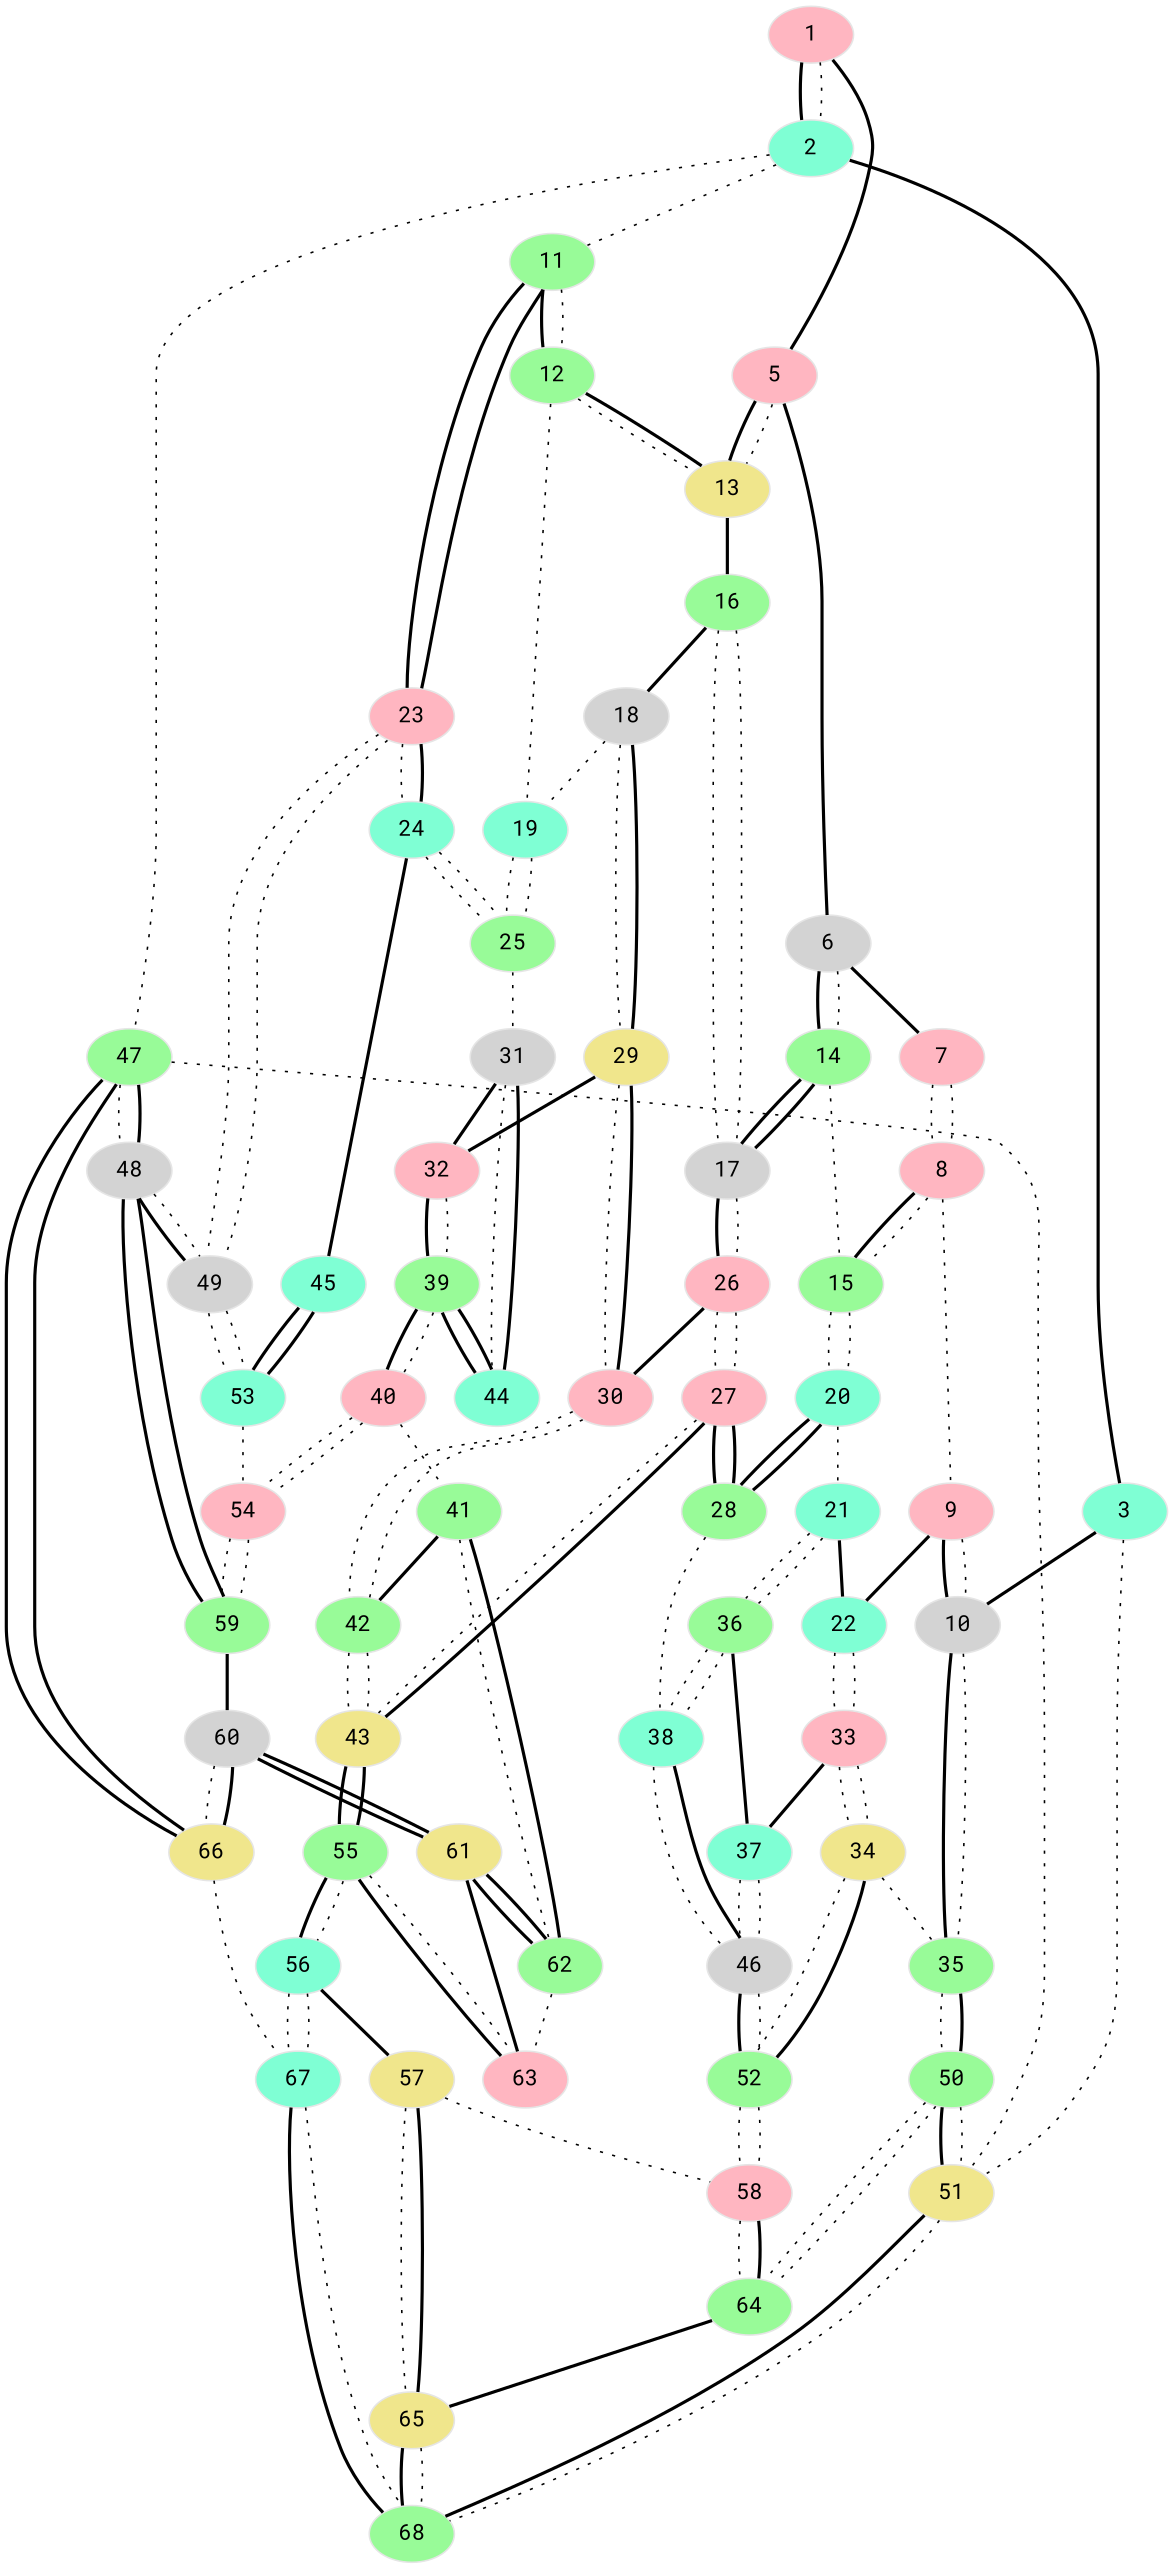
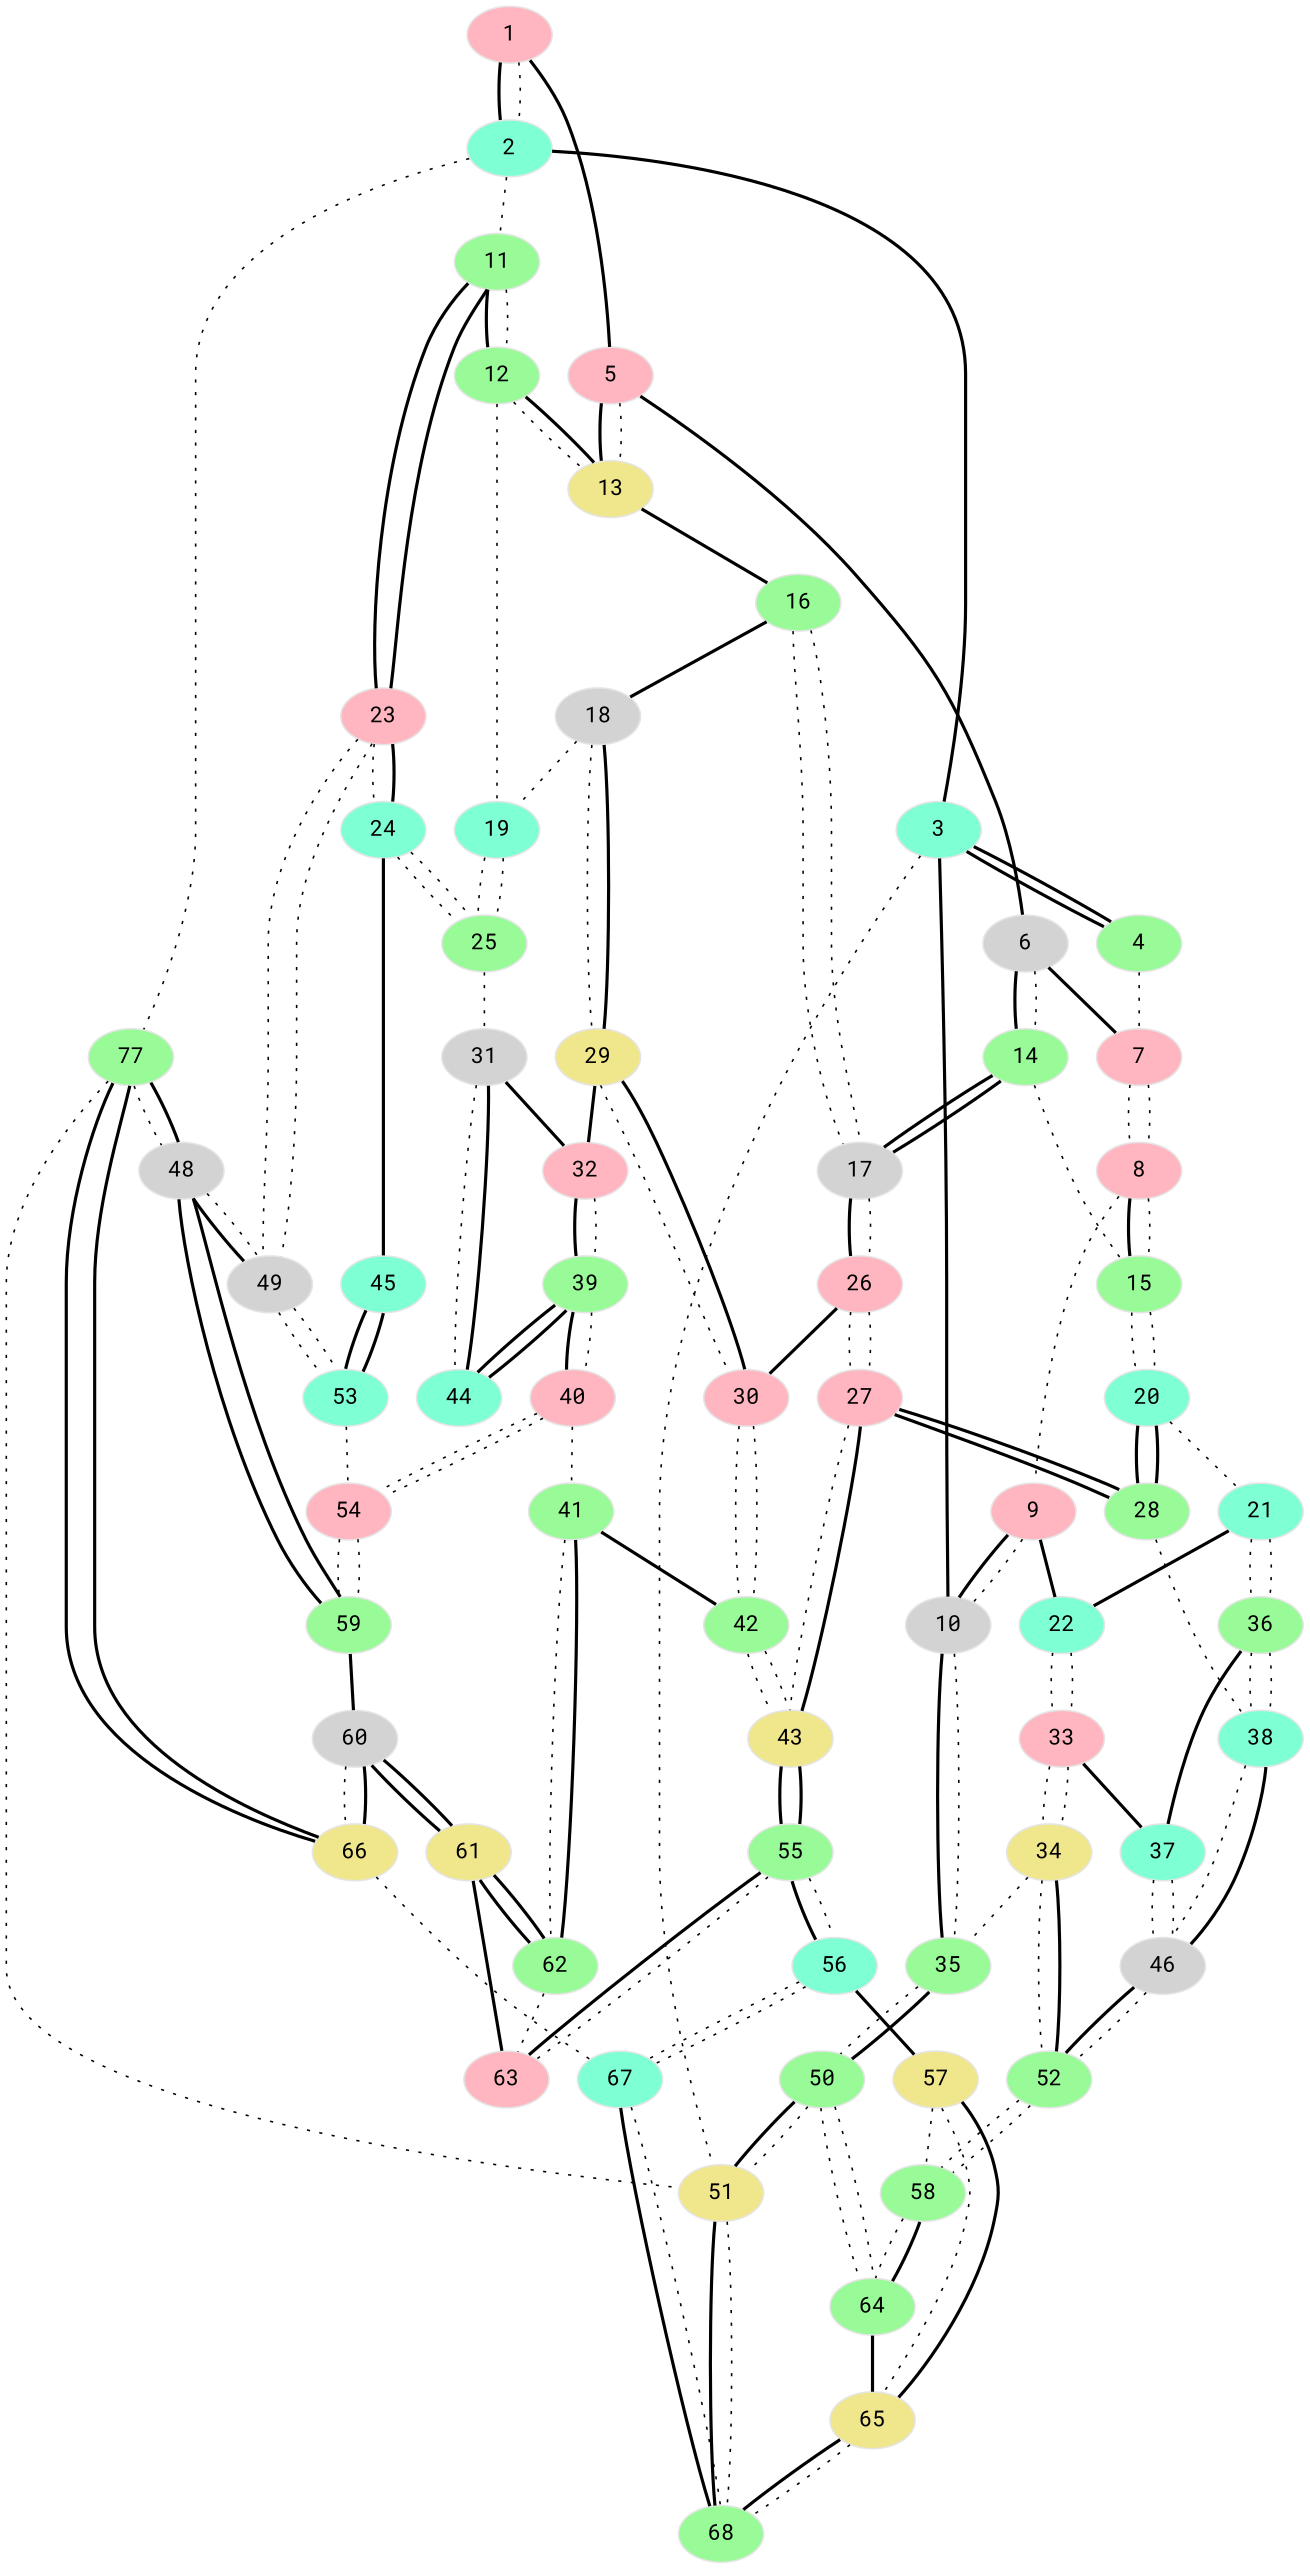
node "4": added
node "47": label "47" -> "77"
node "58": fillcolor lightpink -> palegreen
